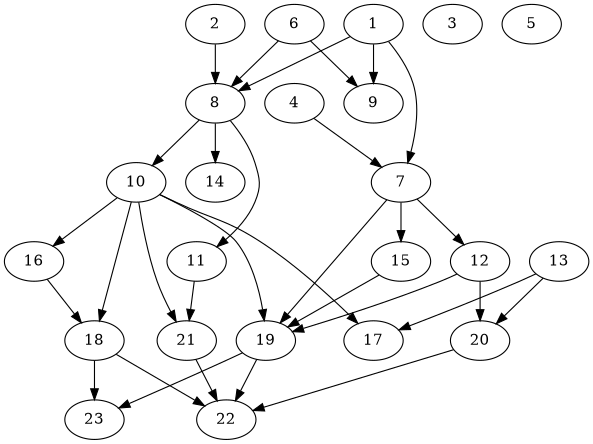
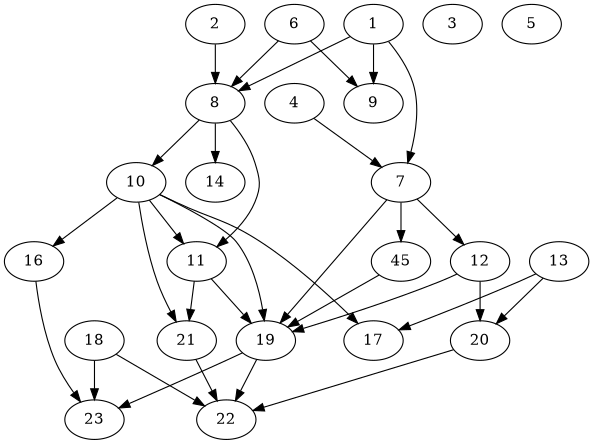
edge "10" -> "18": now "10" -> "11"
node "15": label "15" -> "45"
edge "16" -> "18": now "16" -> "23"
edge "11" -> "19": added
